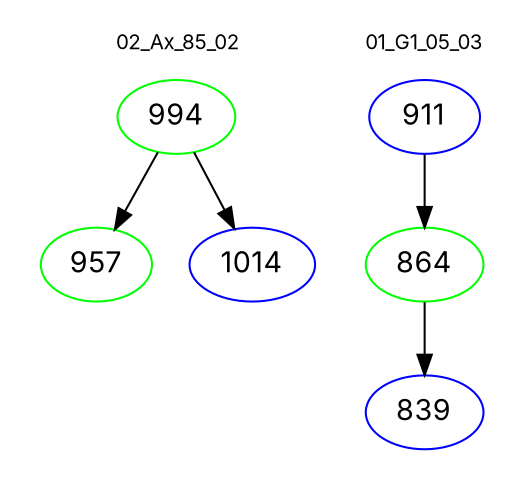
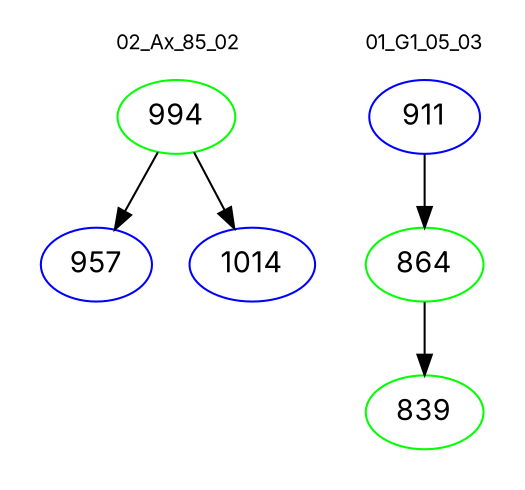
node "957": color green -> blue
node "839": color blue -> green
